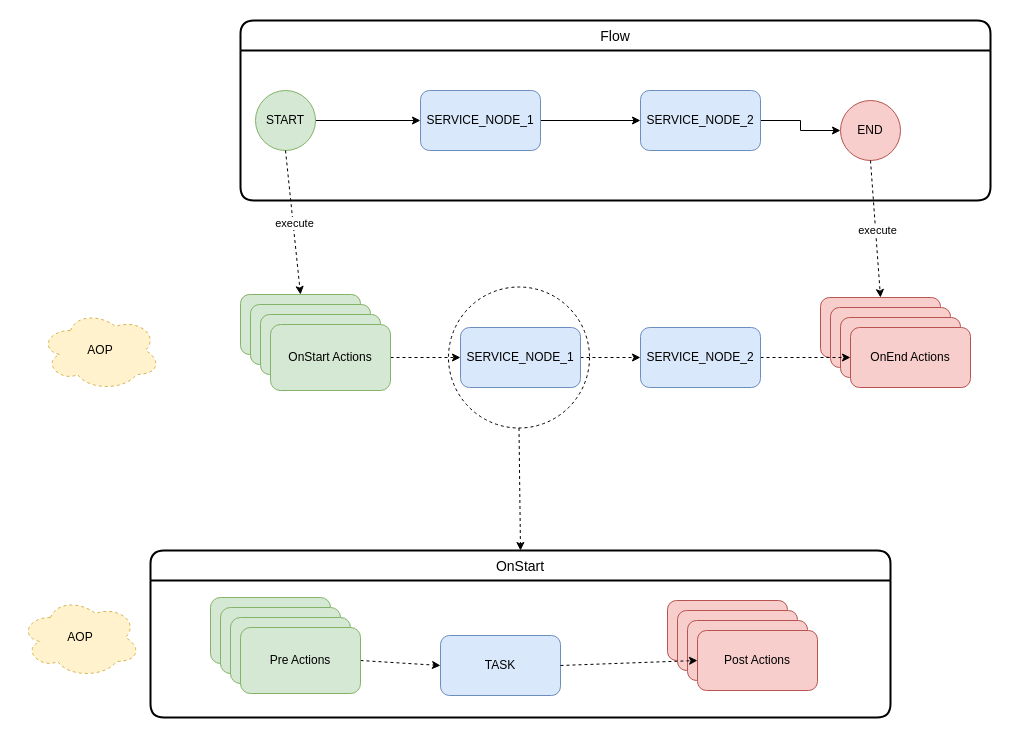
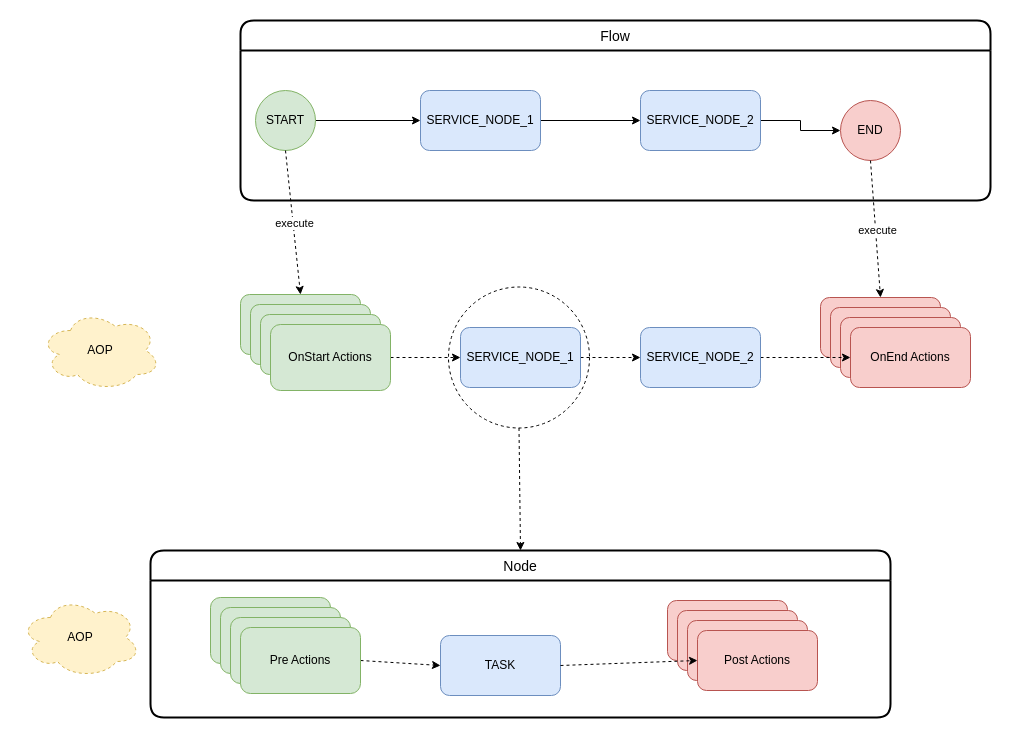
node "OnStart": label "OnStart" -> "Node"
